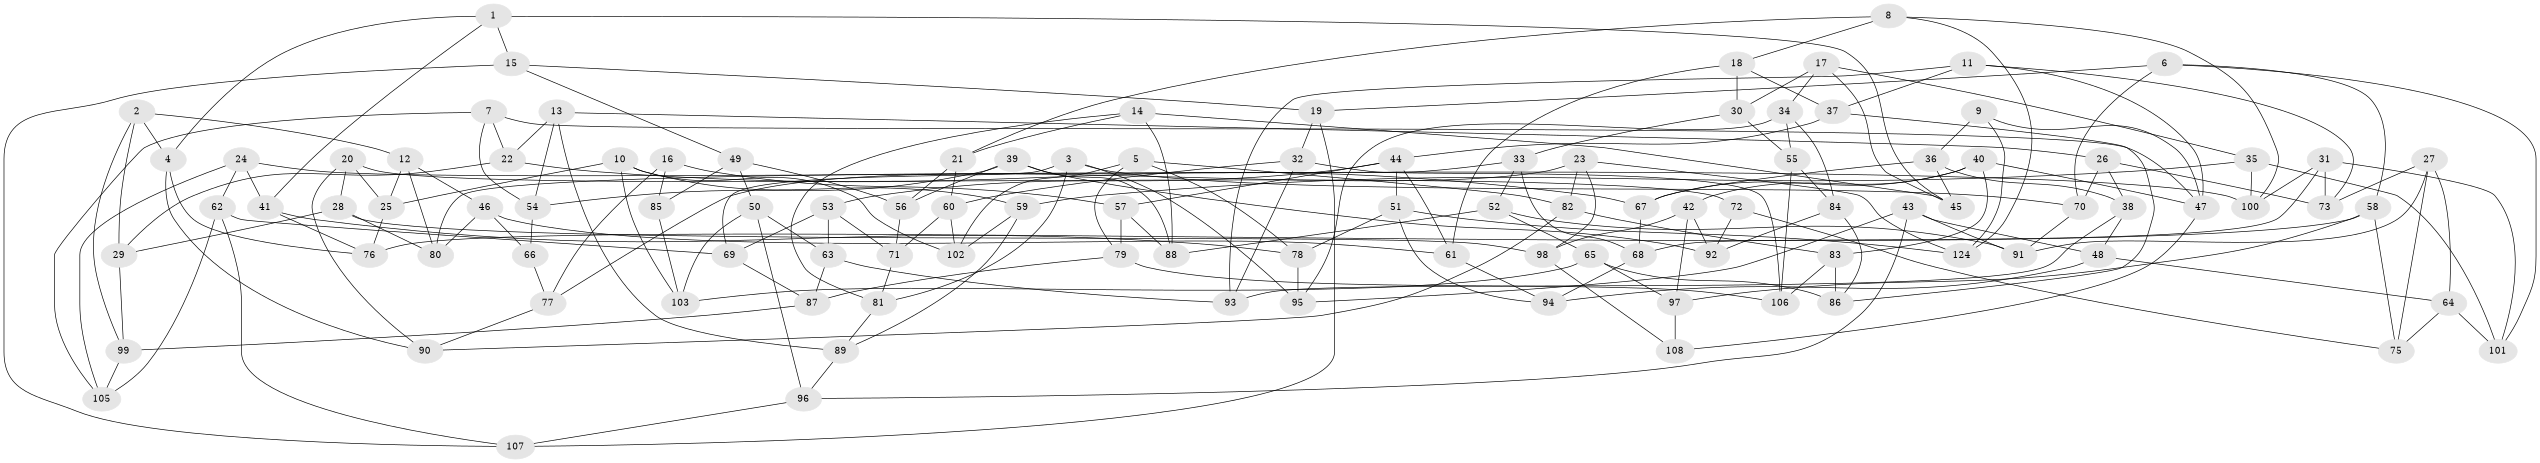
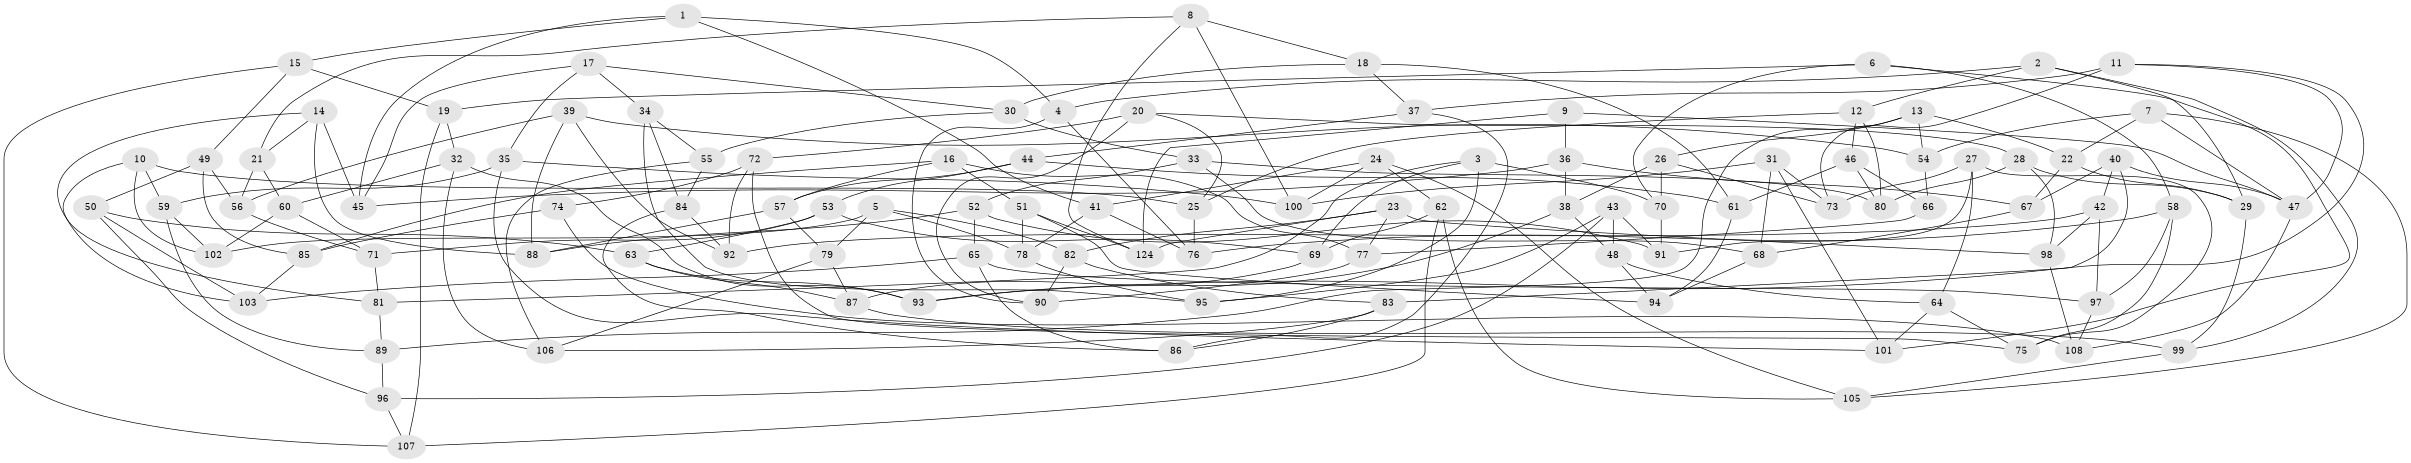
edge "44" -- "51": now "16" -- "51"
node "74": added
